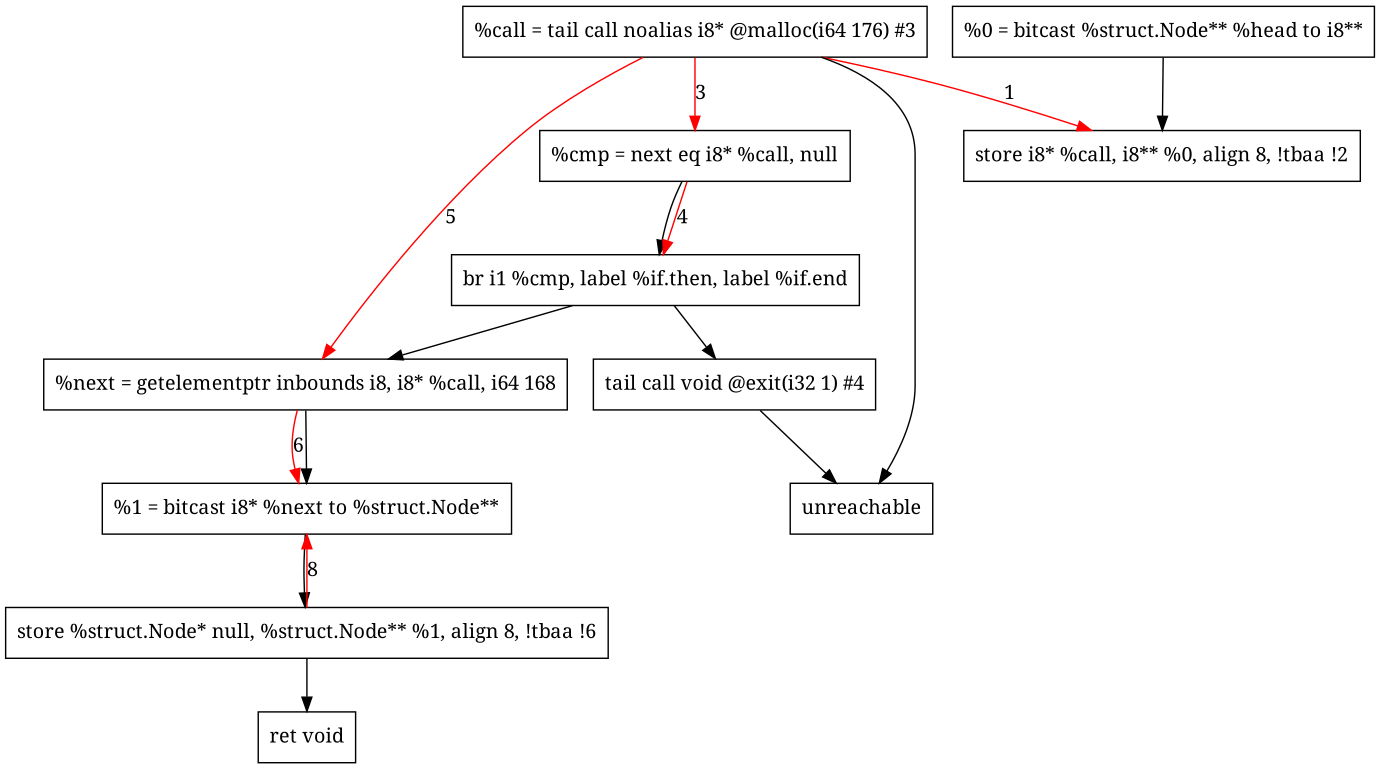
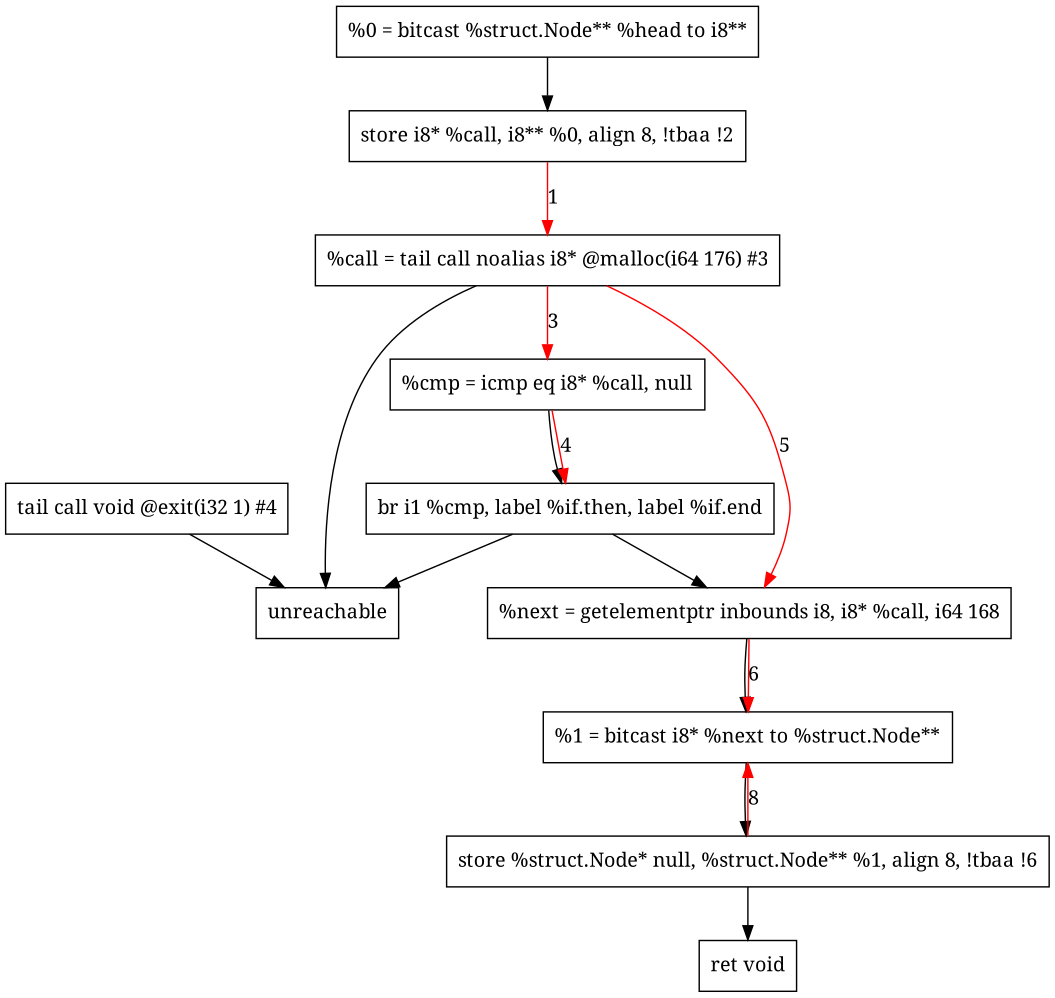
edge "%call = tail call noalias i8* @malloc(i64 176) #3" -> "store i8* %call, i8** %0, align 8, !tbaa !2": reversed
node "%cmp = next eq i8* %call, null": label "%cmp = next eq i8* %call, null" -> "%cmp = icmp eq i8* %call, null"
edge "br i1 %cmp, label %if.then, label %if.end" -> "tail call void @exit(i32 1) #4": now "br i1 %cmp, label %if.then, label %if.end" -> "unreachable"
